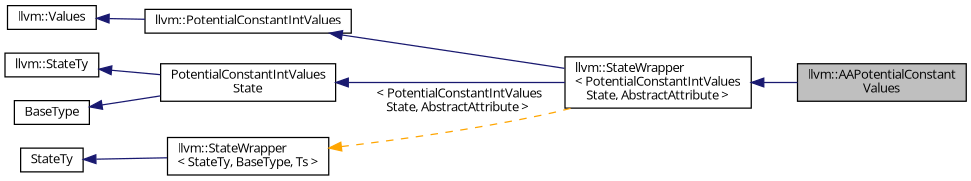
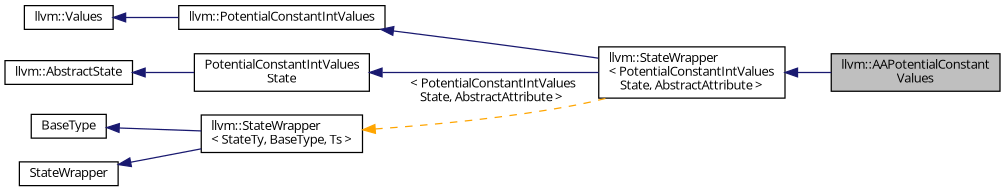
node "llvm::StateTy": label "llvm::StateTy" -> "llvm::AbstractState"
edge "PotentialConstantIntValues State" -> "BaseType": now "llvm::StateWrapper < StateTy, BaseType, Ts >" -> "BaseType"
node "StateTy": label "StateTy" -> "StateWrapper"
